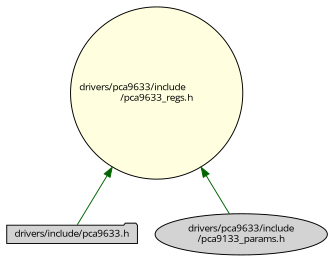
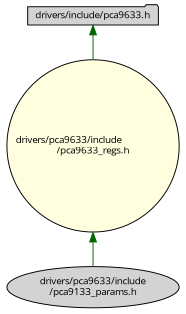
edge "drivers/include/pca9633.h" -> "drivers/pca9633/include /pca9633_regs.h": reversed
